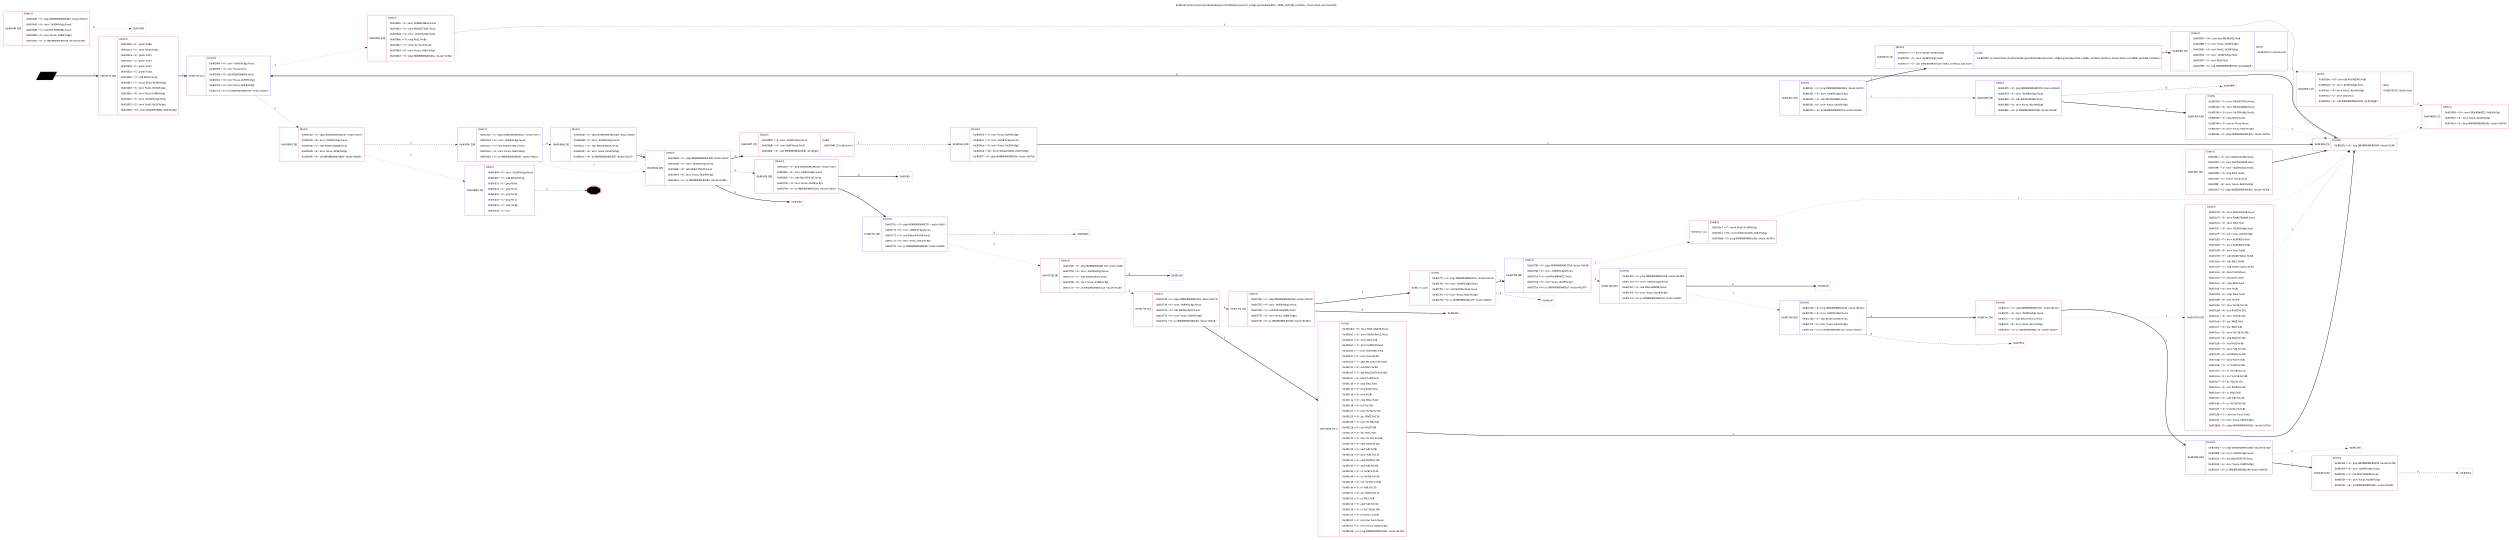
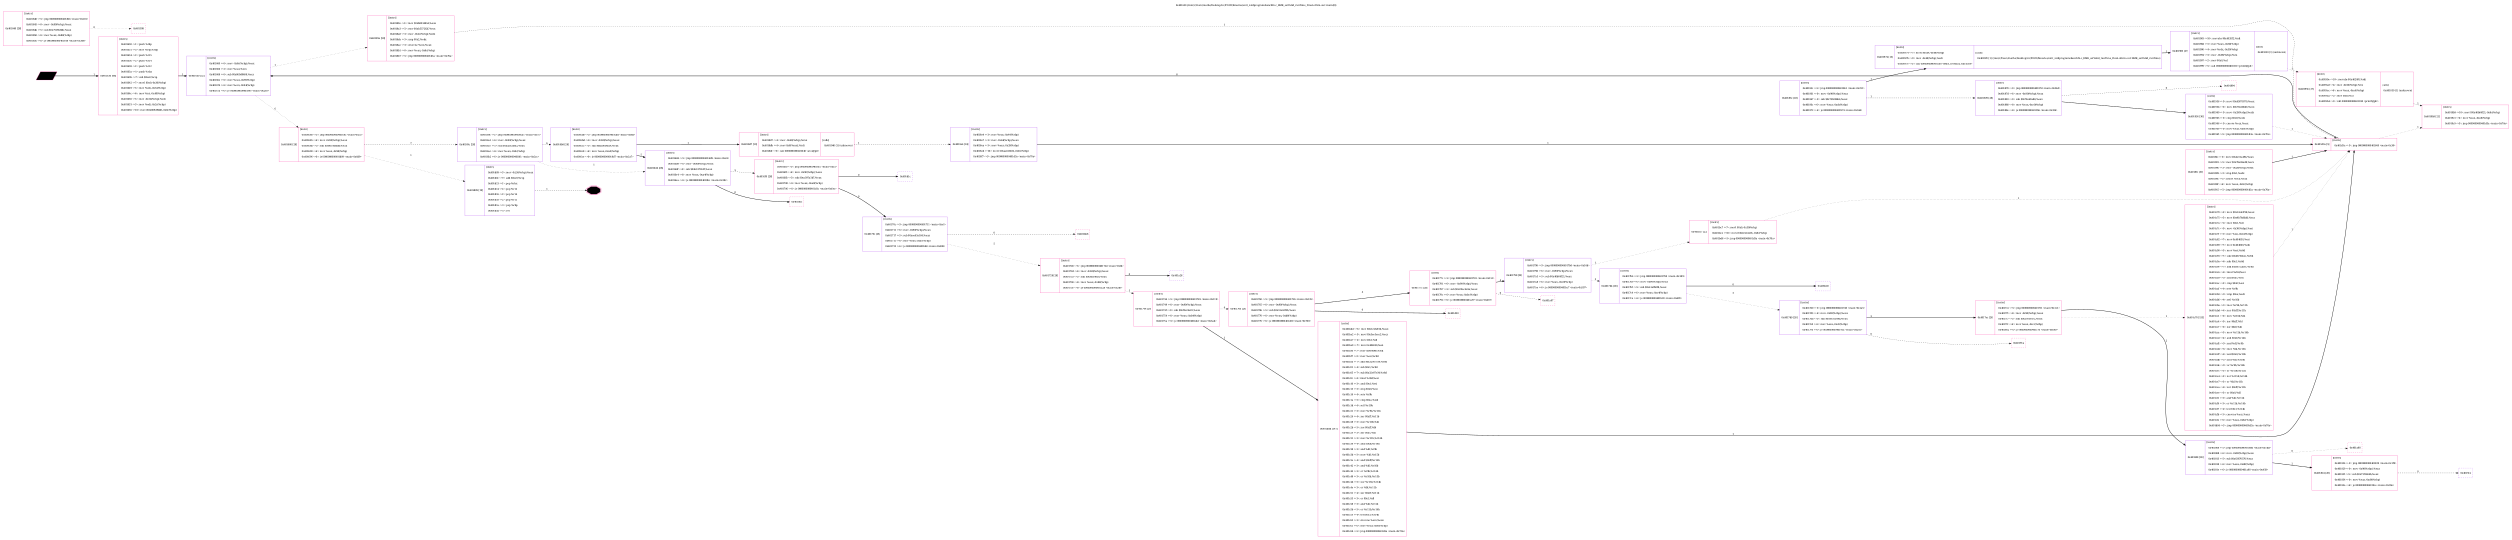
edge "0x4016d4 [28]" -> "0x4018d7 [13]": now "0x4016b8 [28]" -> "0x4018d7 [13]"
